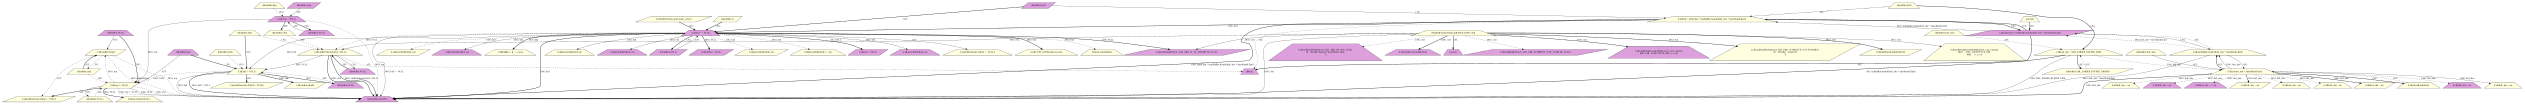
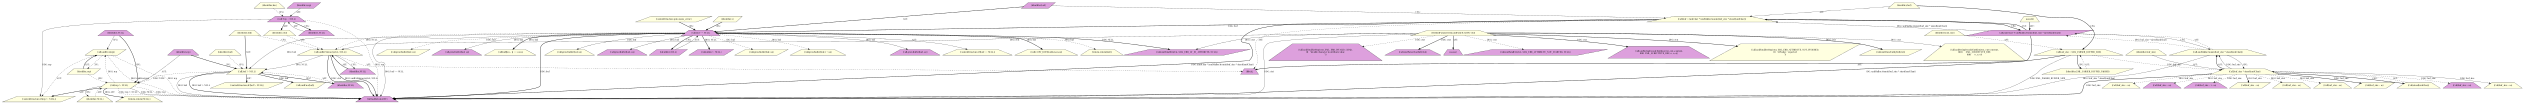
edge "(Call,*rep = NULL)" -> "(Call,rep != NULL)": now "(Call,*rep = NULL)" -> "(ControlStructure,if (rep != NULL))"
node "(Call,ent != NULL)": removed
node "(Call,return_size * sizeof(xmlChar))": label "(Call,return_size * sizeof(xmlChar))" -> "(Call,buf_size * sizeof(xmlChar))"
edge "(Call,rep != NULL)" -> "(Return,return(NULL);)": label "DDG: NULL" -> "DDG: AST"
